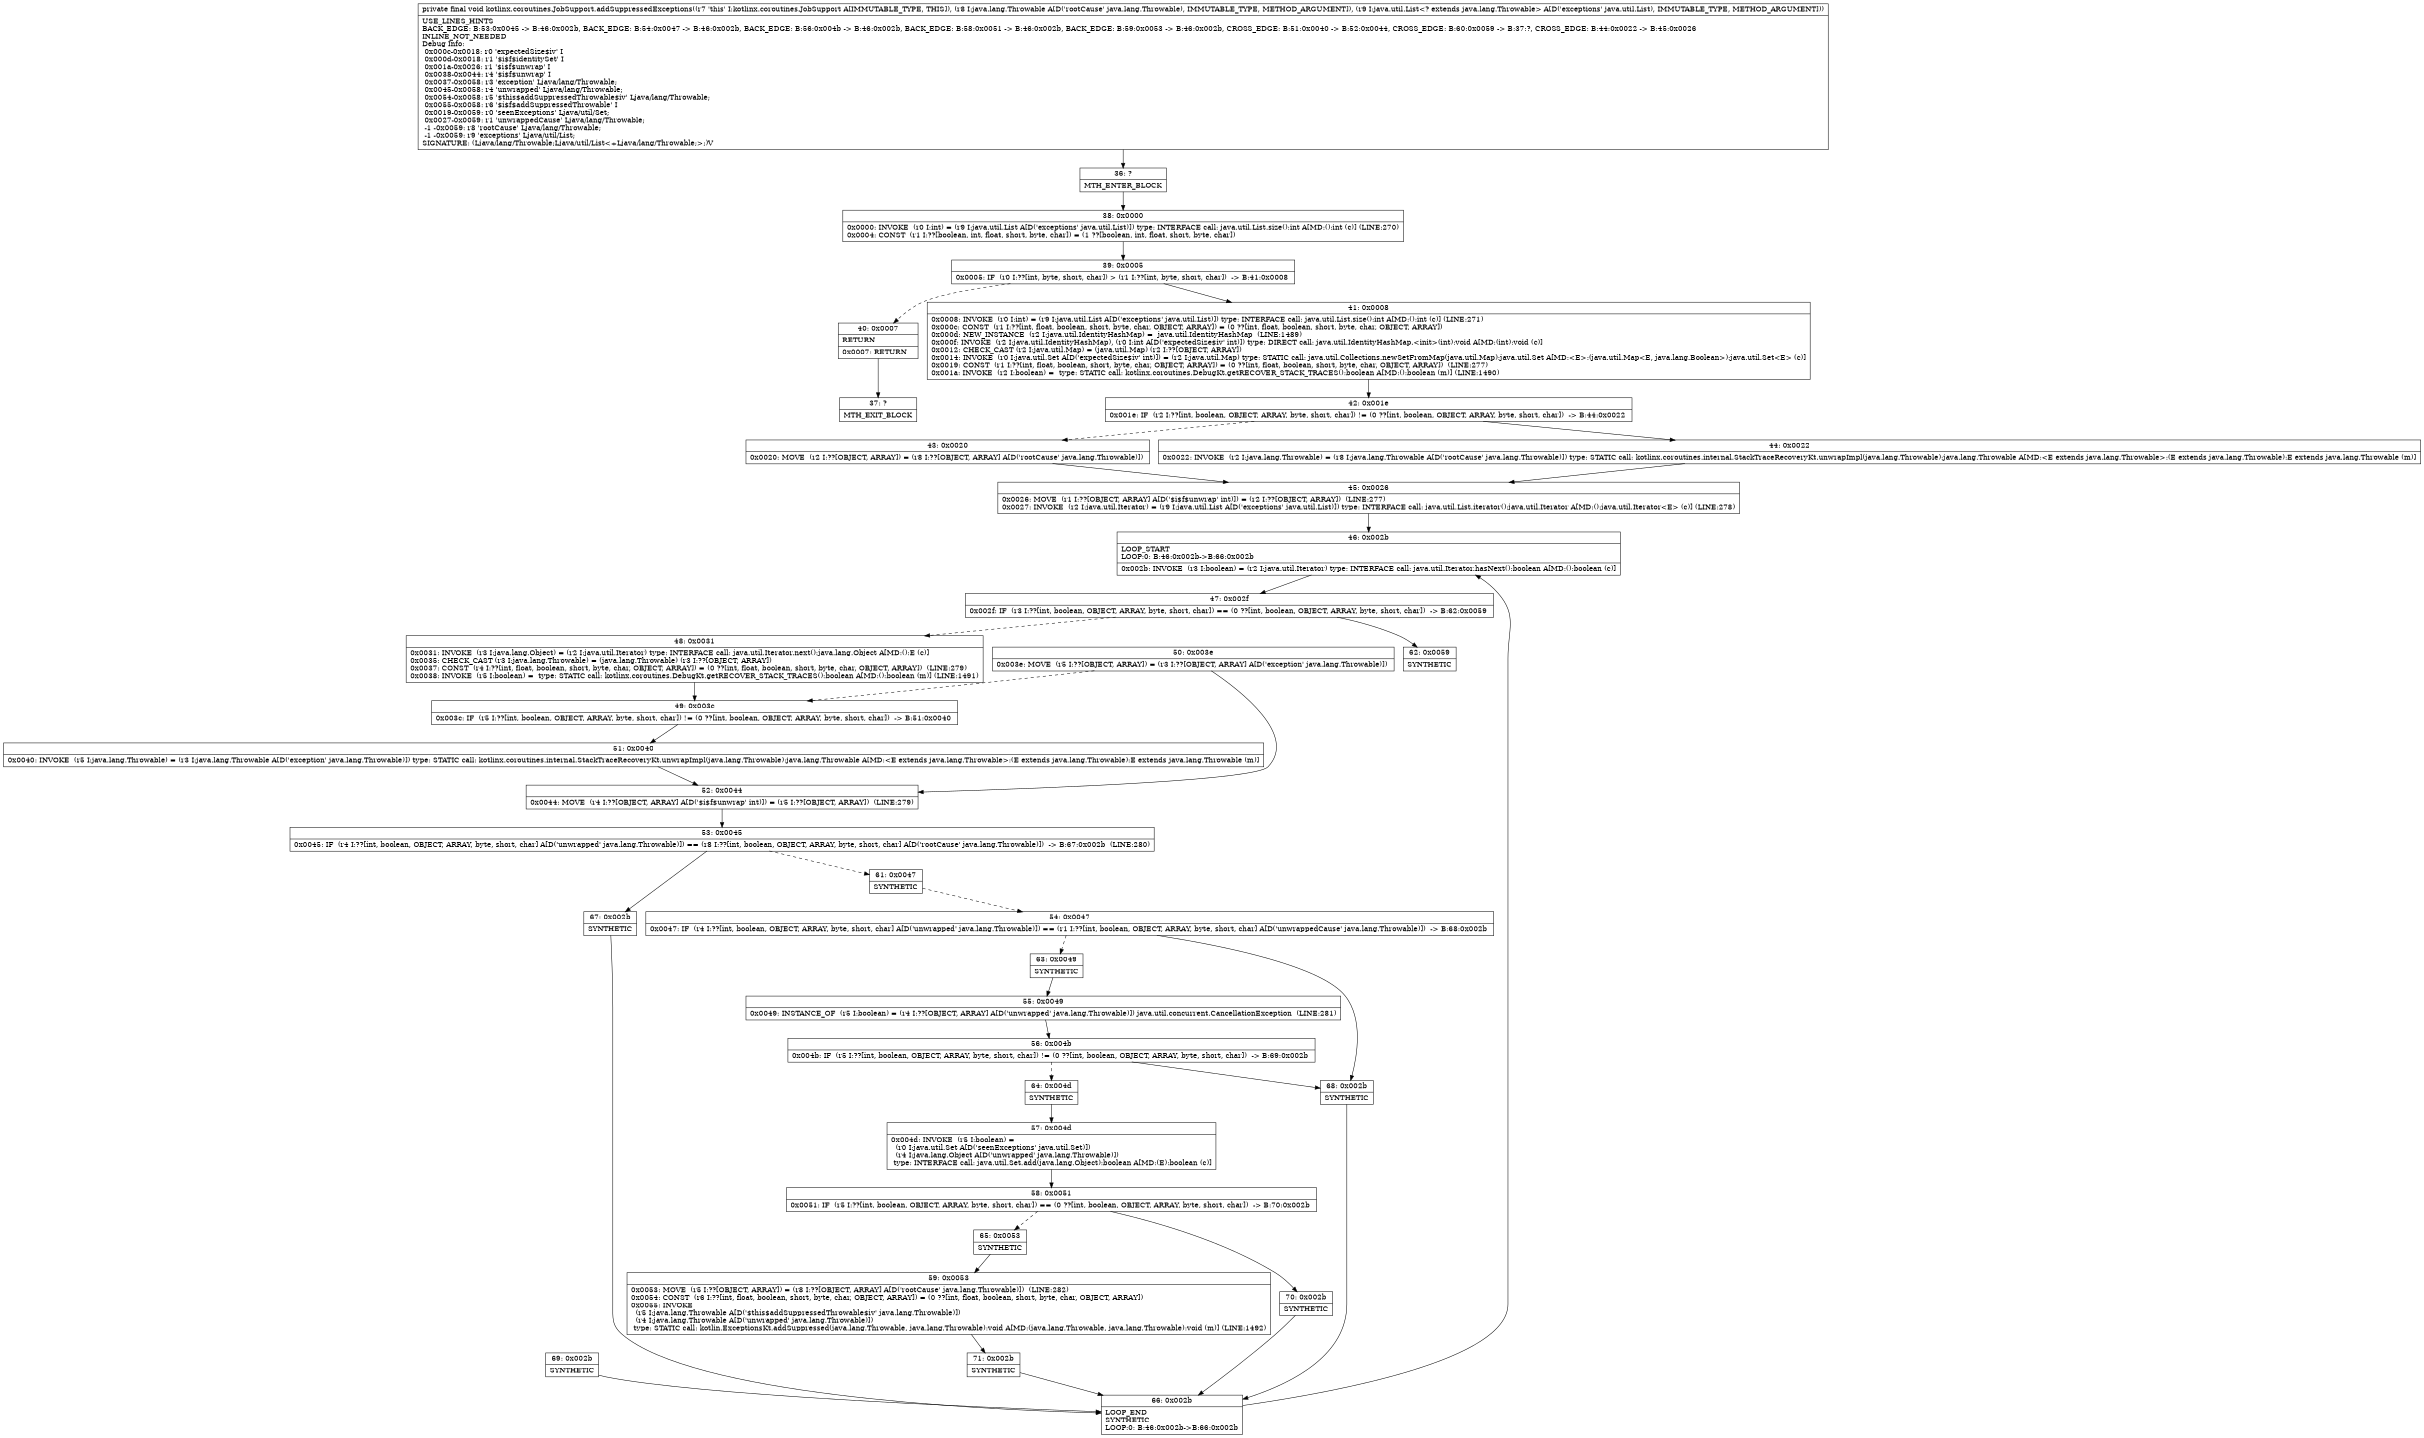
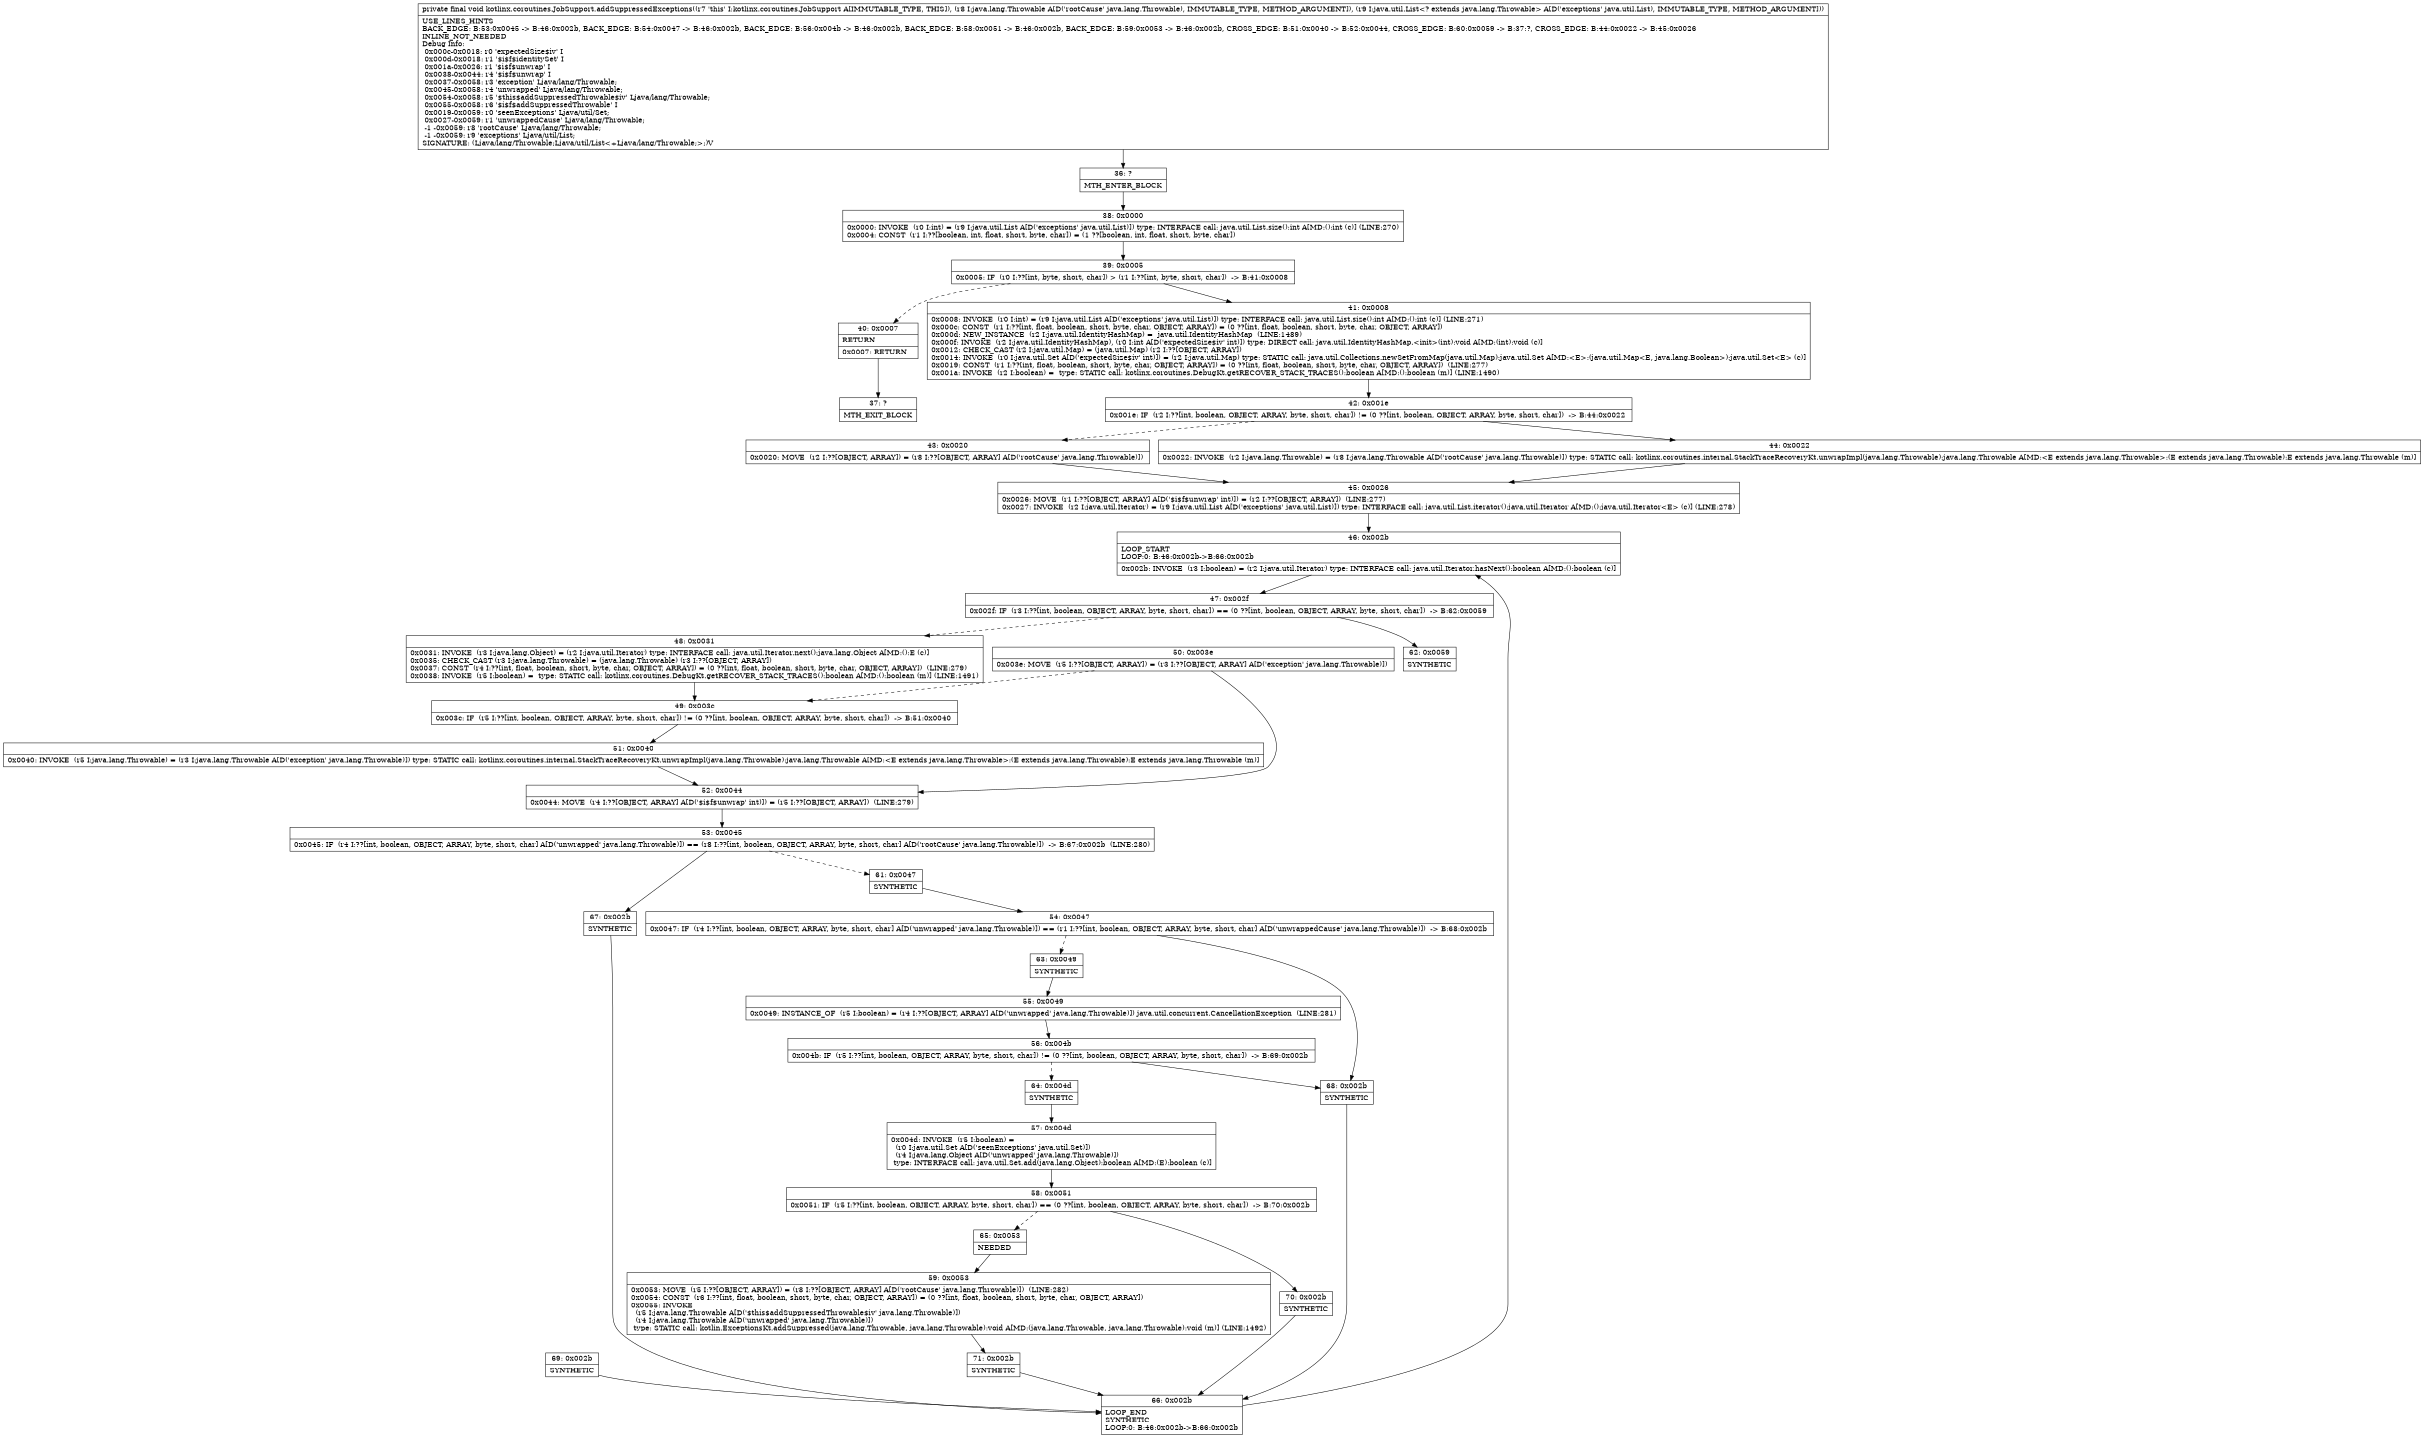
edge "61: 0x0047" -> "54: 0x0047": style dashed -> solid
node "65: 0x0053": text "SYNTHETIC" -> "NEEDED"
